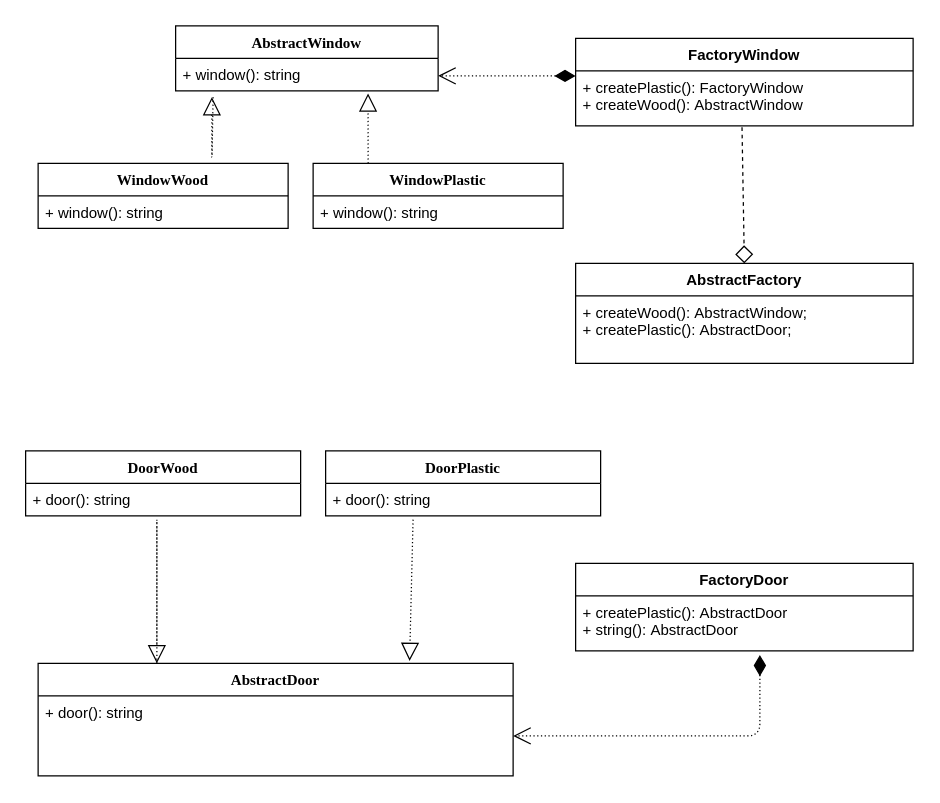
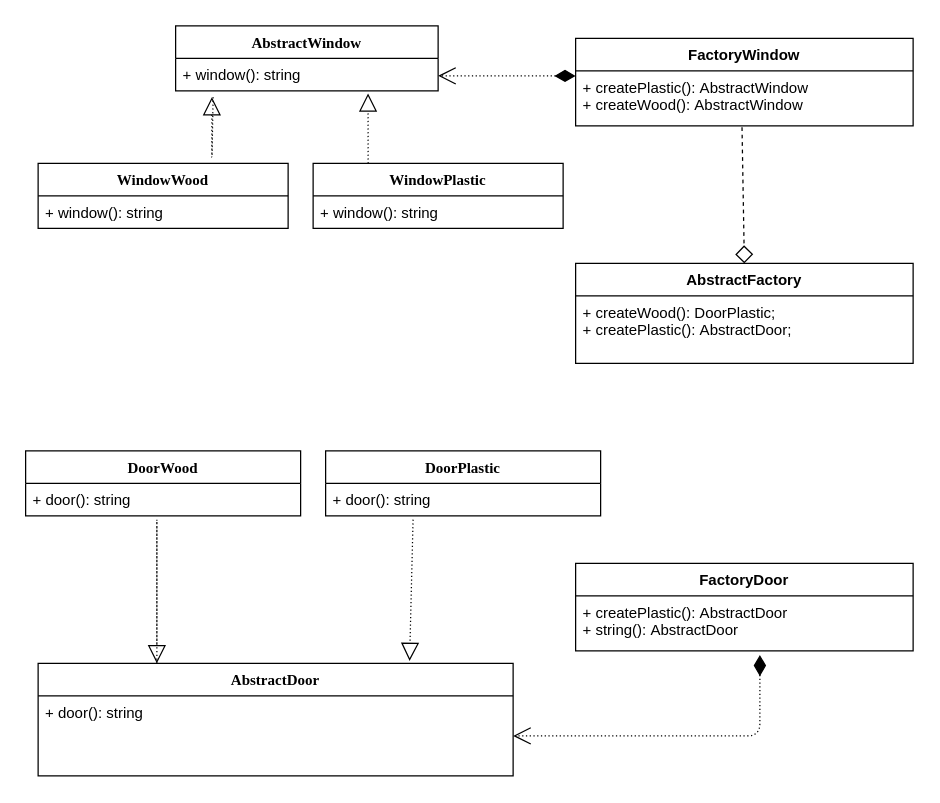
node "+ createPlastic(): FactoryWindow + createWood(): AbstractWindow": label "+ createPlastic(): FactoryWindow + createWood(): AbstractWindow" -> "+ createPlastic(): AbstractWindow + createWood(): AbstractWindow"
node "+ createWood(): AbstractWindow; + createPlastic(): AbstractDoor;": label "+ createWood(): AbstractWindow; + createPlastic(): AbstractDoor;" -> "+ createWood(): DoorPlastic; + createPlastic(): AbstractDoor;"
